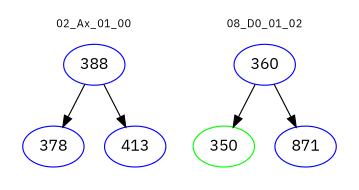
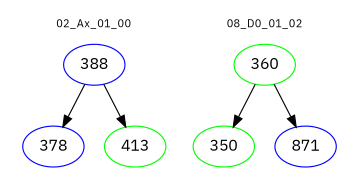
node "360": color blue -> green
node "413": color blue -> green
